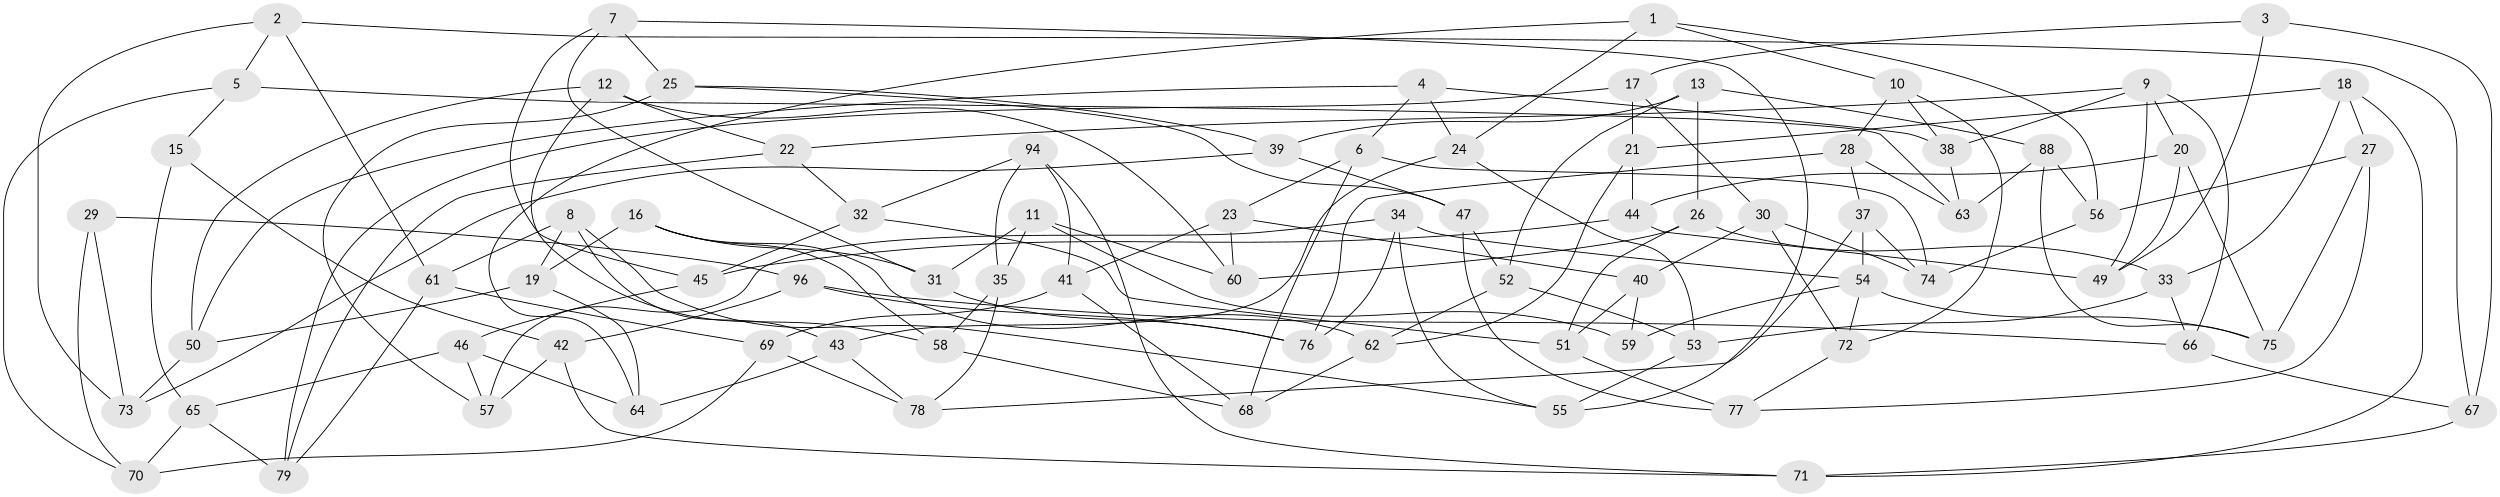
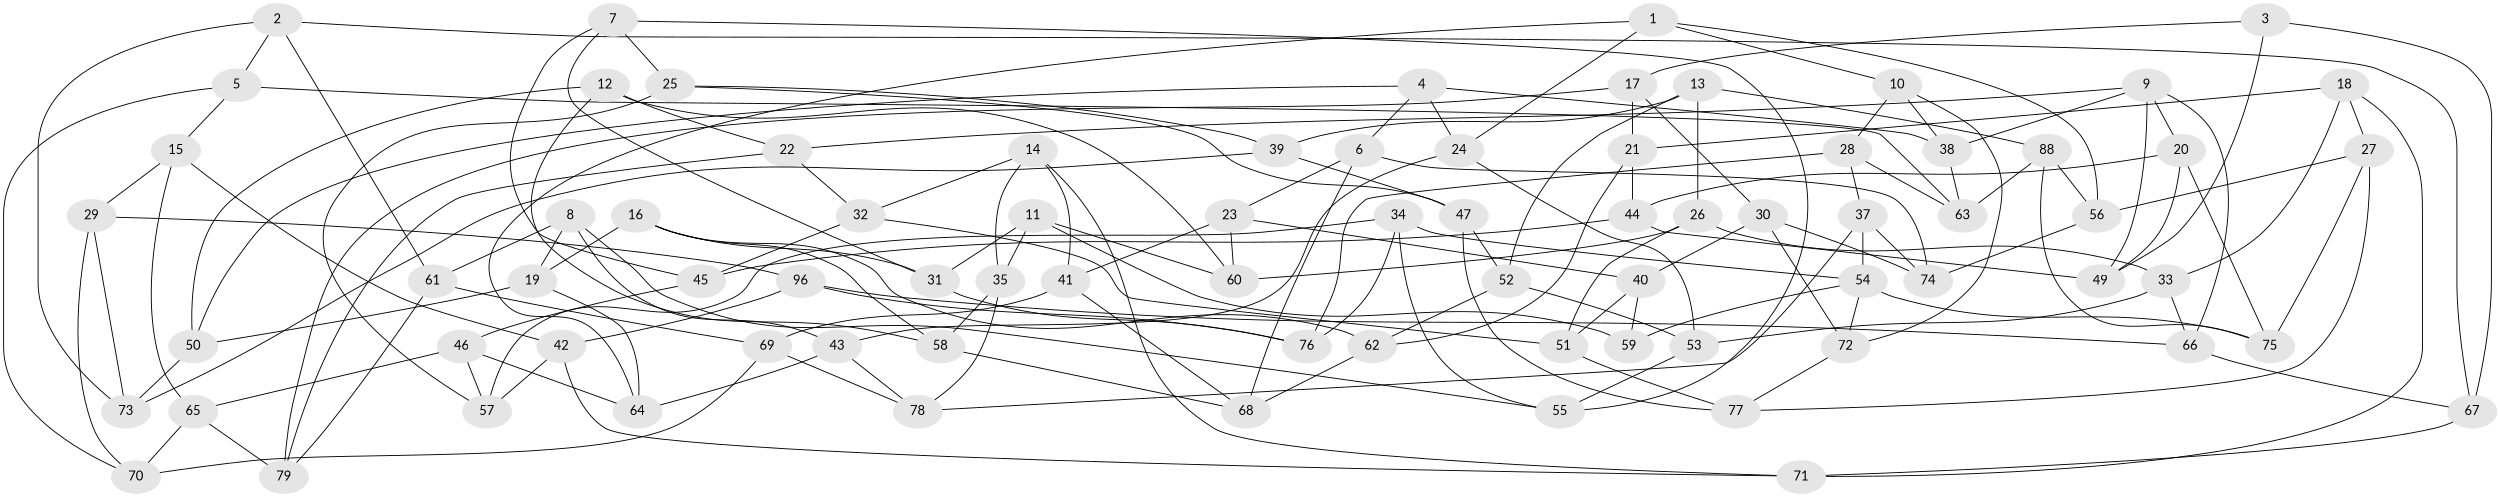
node "94": label "94" -> "14"
edge "15" -- "29": added
